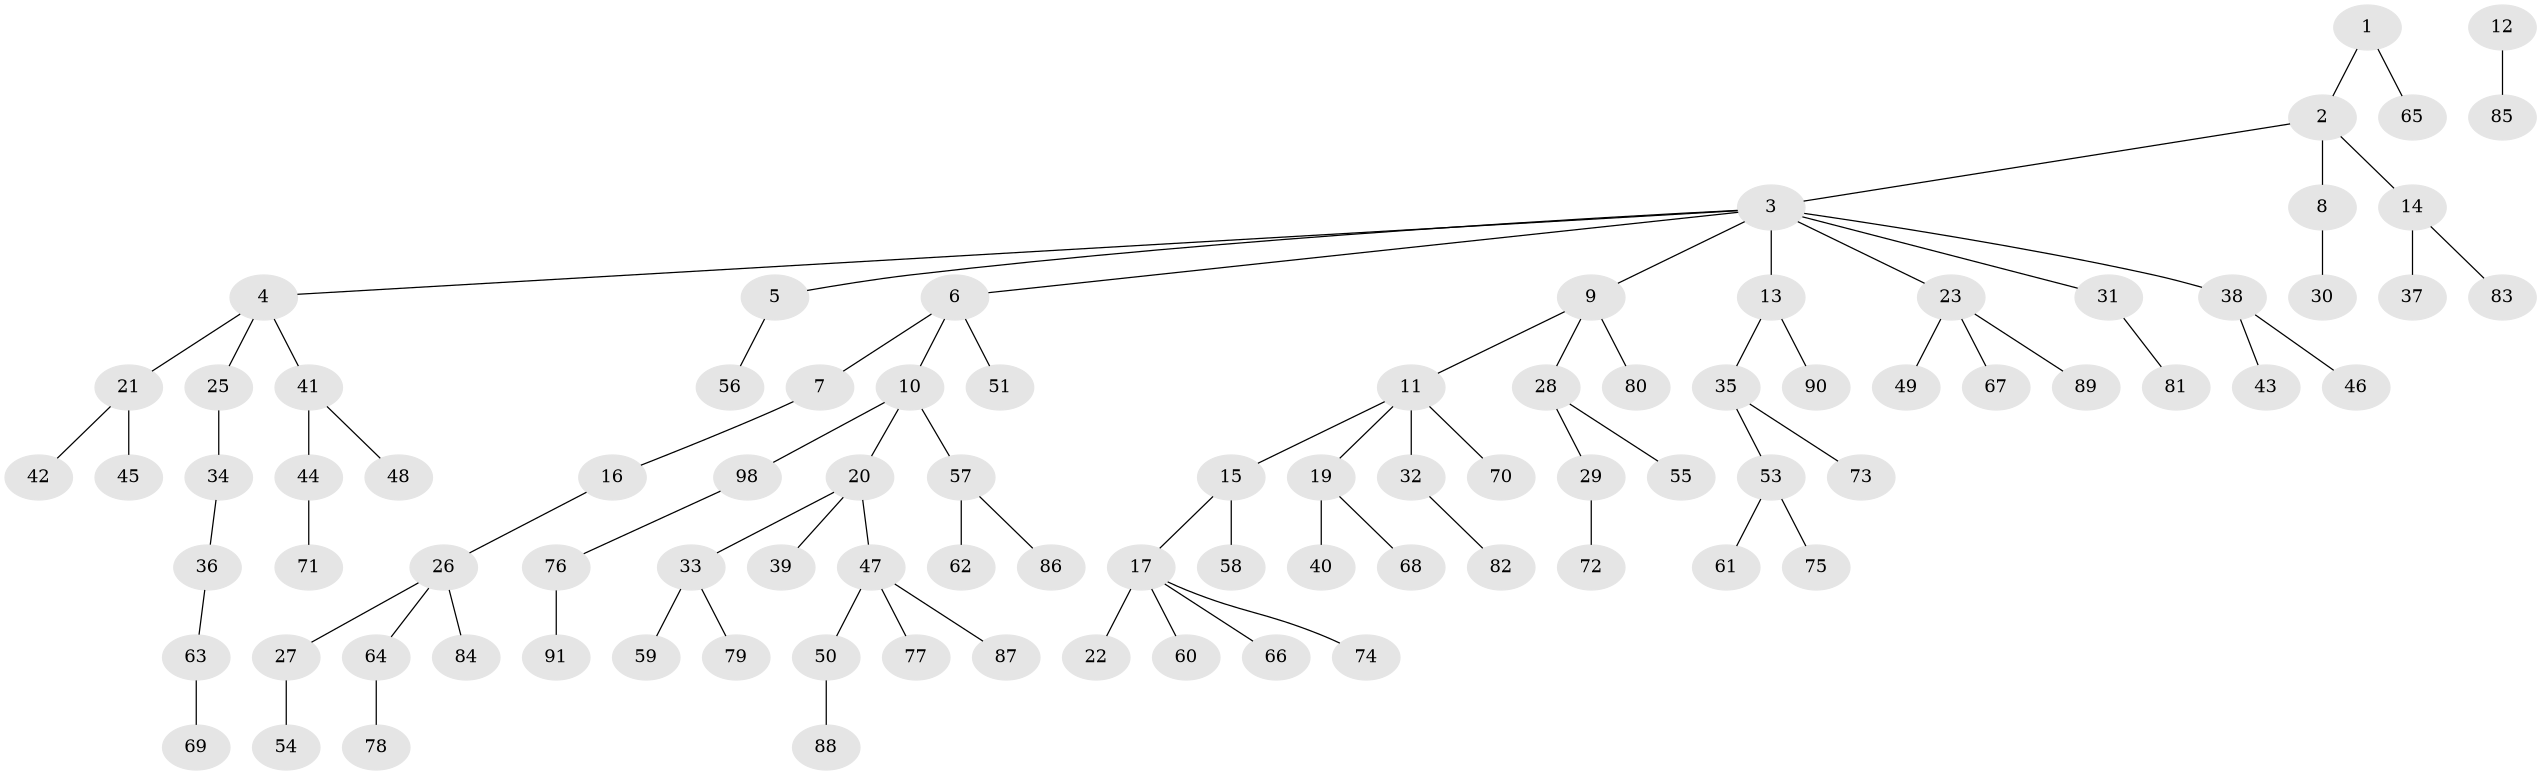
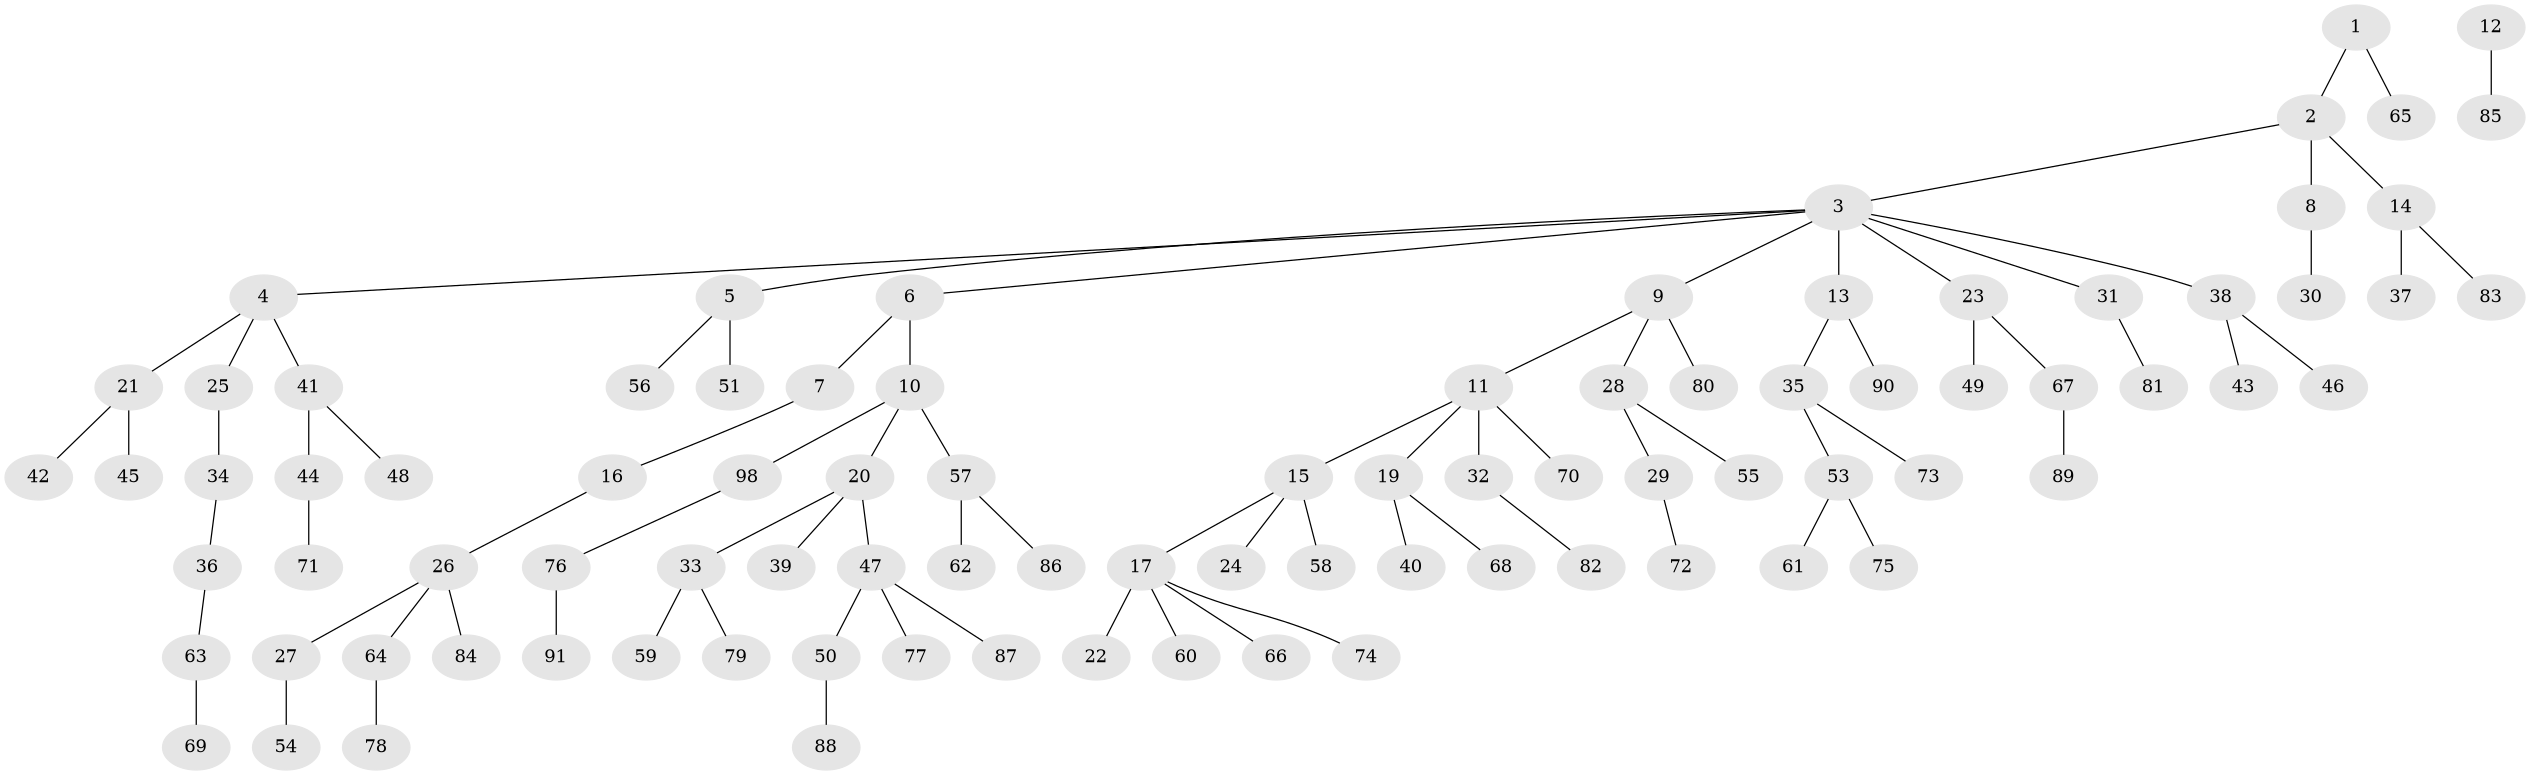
edge "6" -- "51": now "5" -- "51"
edge "23" -- "89": now "67" -- "89"
node "24": added
